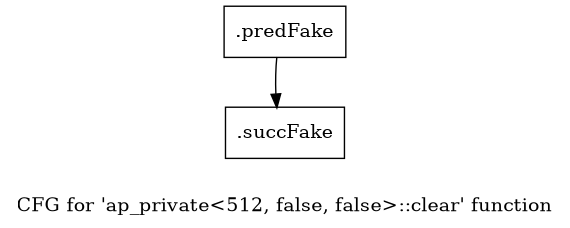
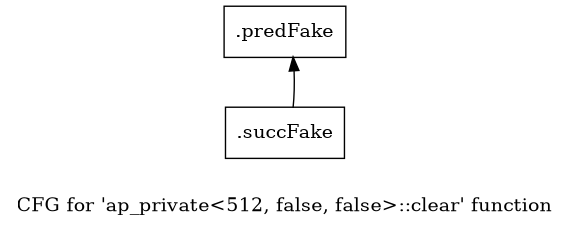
edge ".predFake" -> ".succFake": reversed
